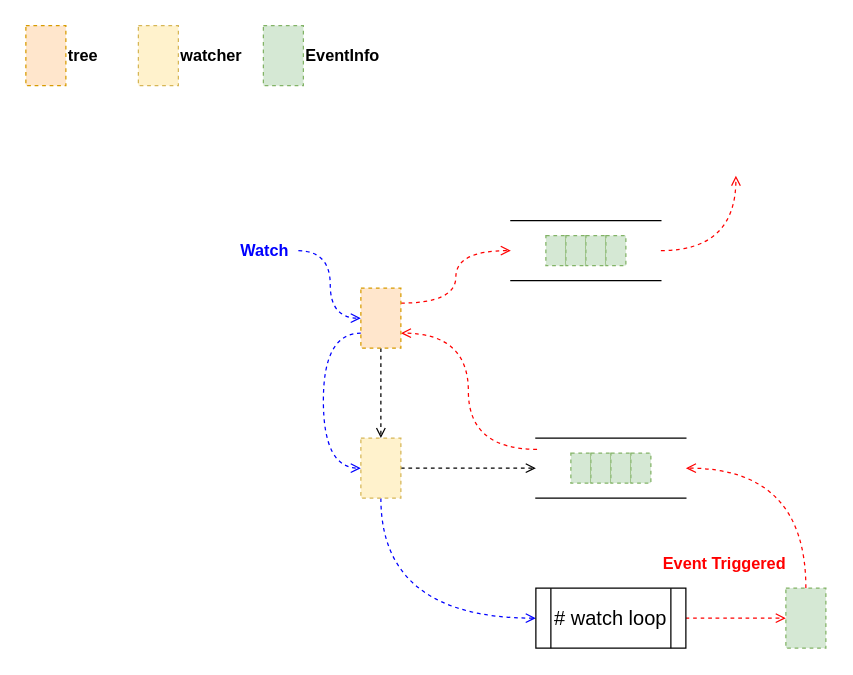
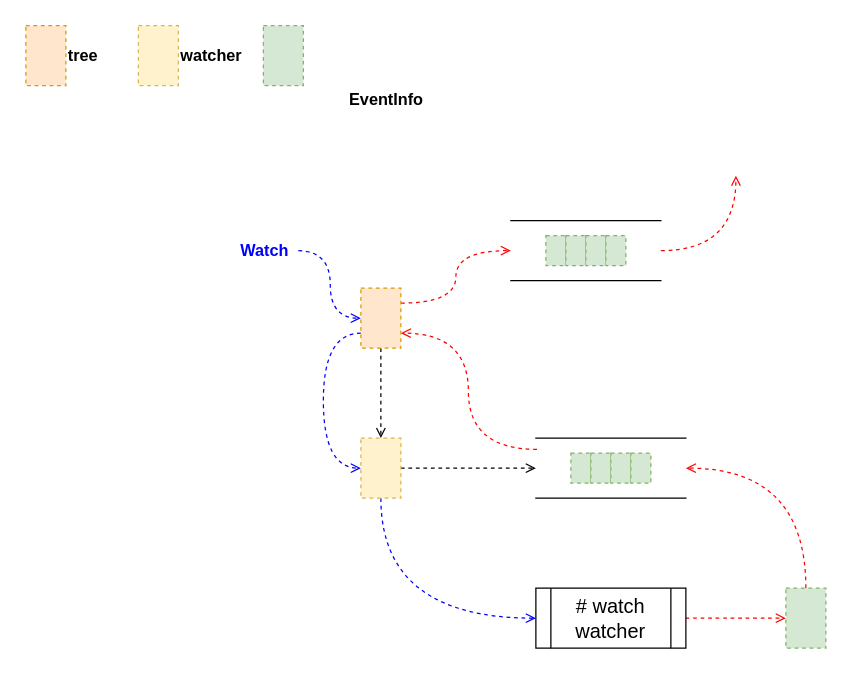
node "EventInfo": moved (347, 56) -> (391, 99)
node "Event Triggered": removed
node "# watch loop": label "# watch loop" -> "# watch watcher"
